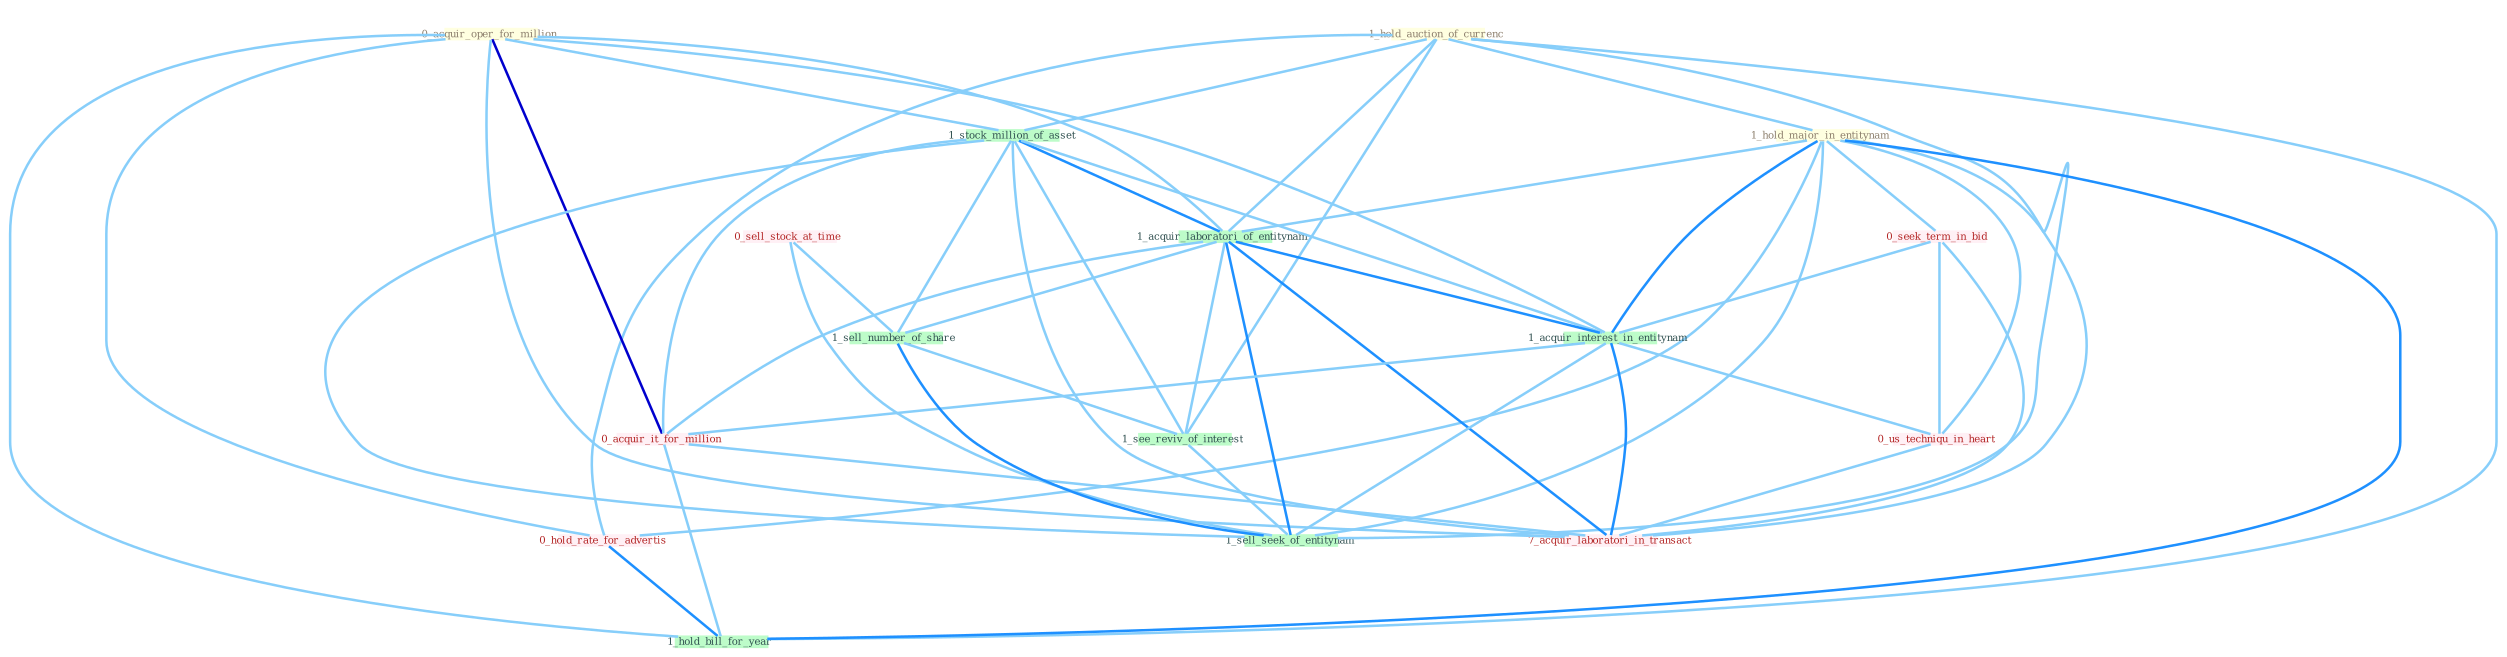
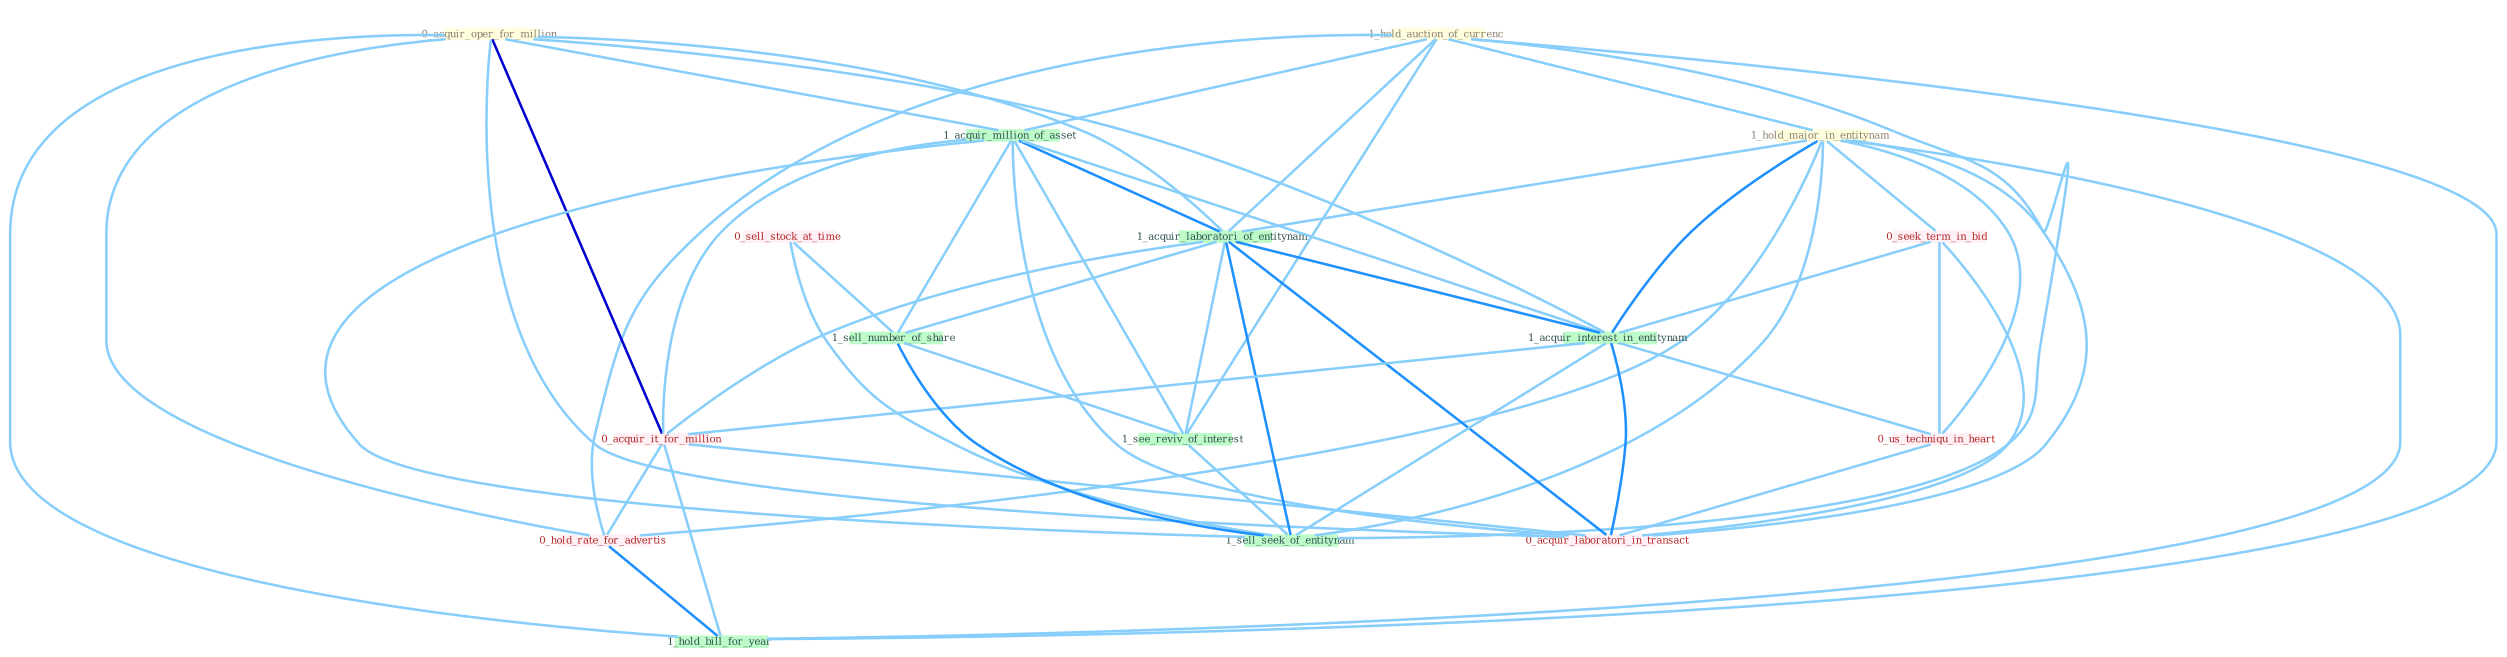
node "1_stock_million_of_asset": label "1_stock_million_of_asset" -> "1_acquir_million_of_asset"
edge "0_acquir_it_for_million" -- "0_hold_rate_for_advertis": added
node "7_acquir_laboratori_in_transact": label "7_acquir_laboratori_in_transact" -> "0_acquir_laboratori_in_transact"
edge "1_hold_major_in_entitynam" -- "1_hold_bill_for_year": color #1e90ff -> #87cefa
